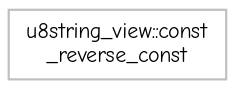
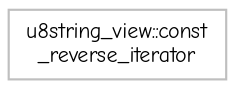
node "u8string_view::const _reverse_const": label "u8string_view::const _reverse_const" -> "u8string_view::const _reverse_iterator"
